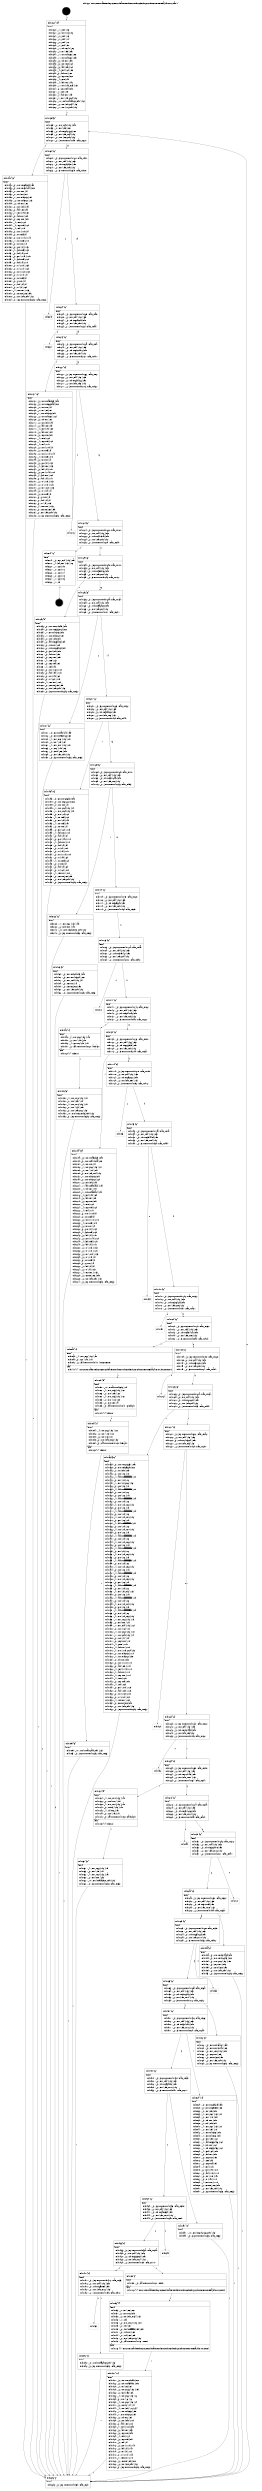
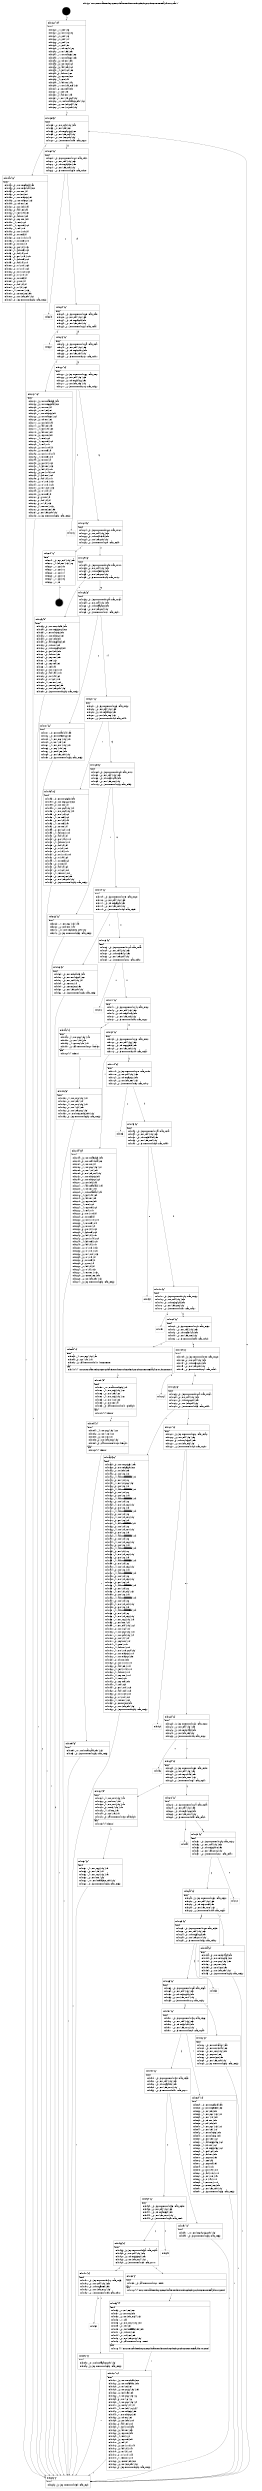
edge "0x401709 [28]" -> "0x401b6d [30]": added, label "1"
